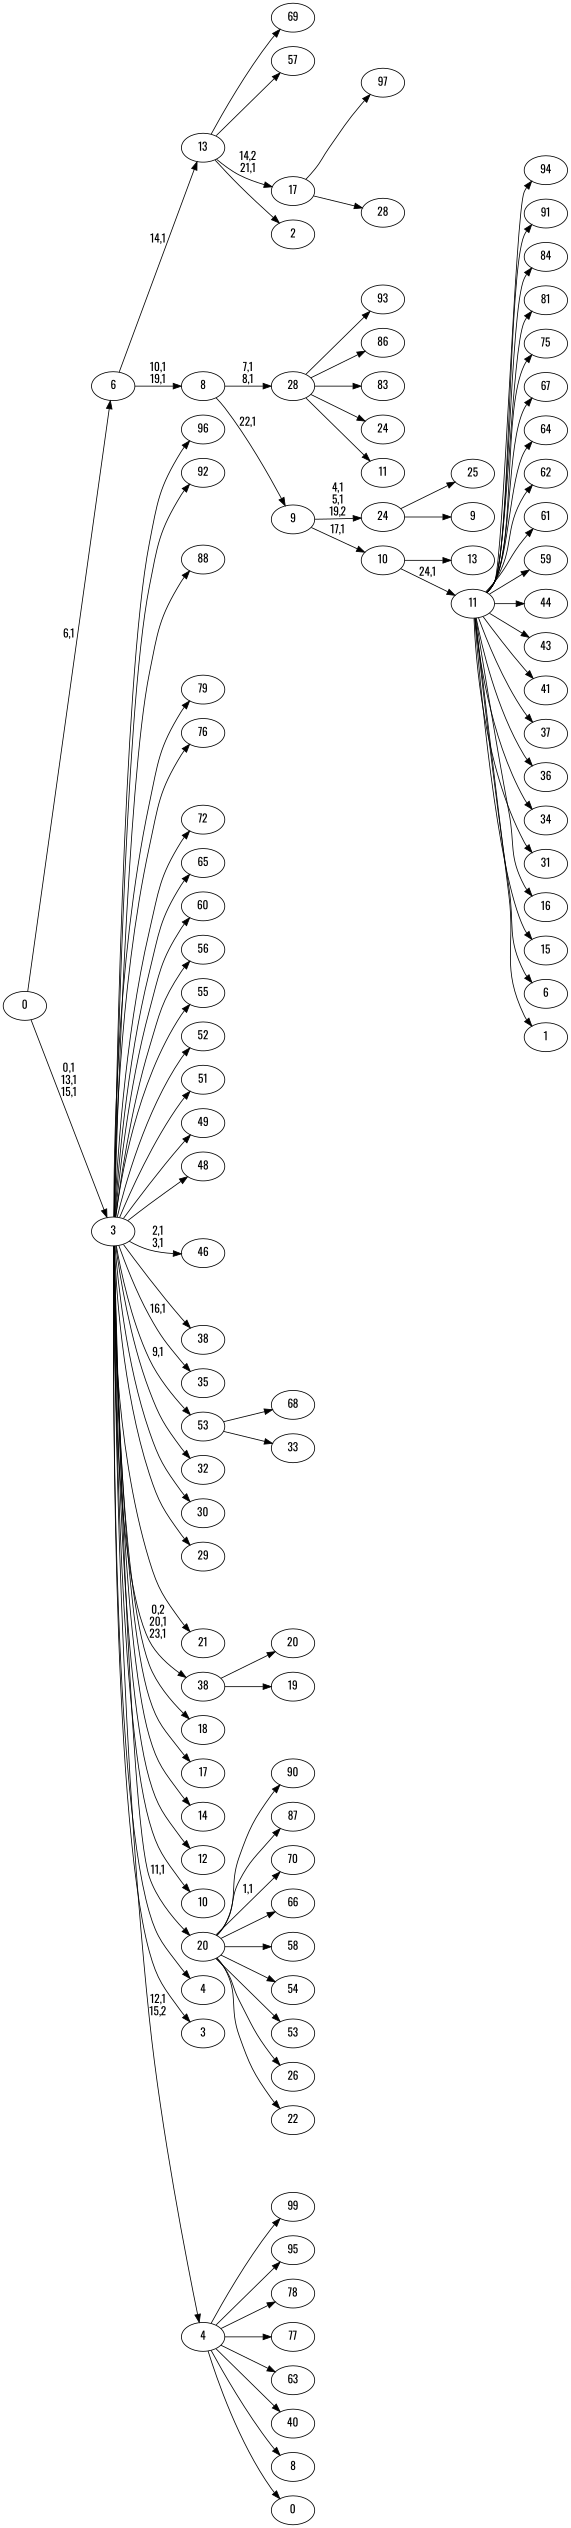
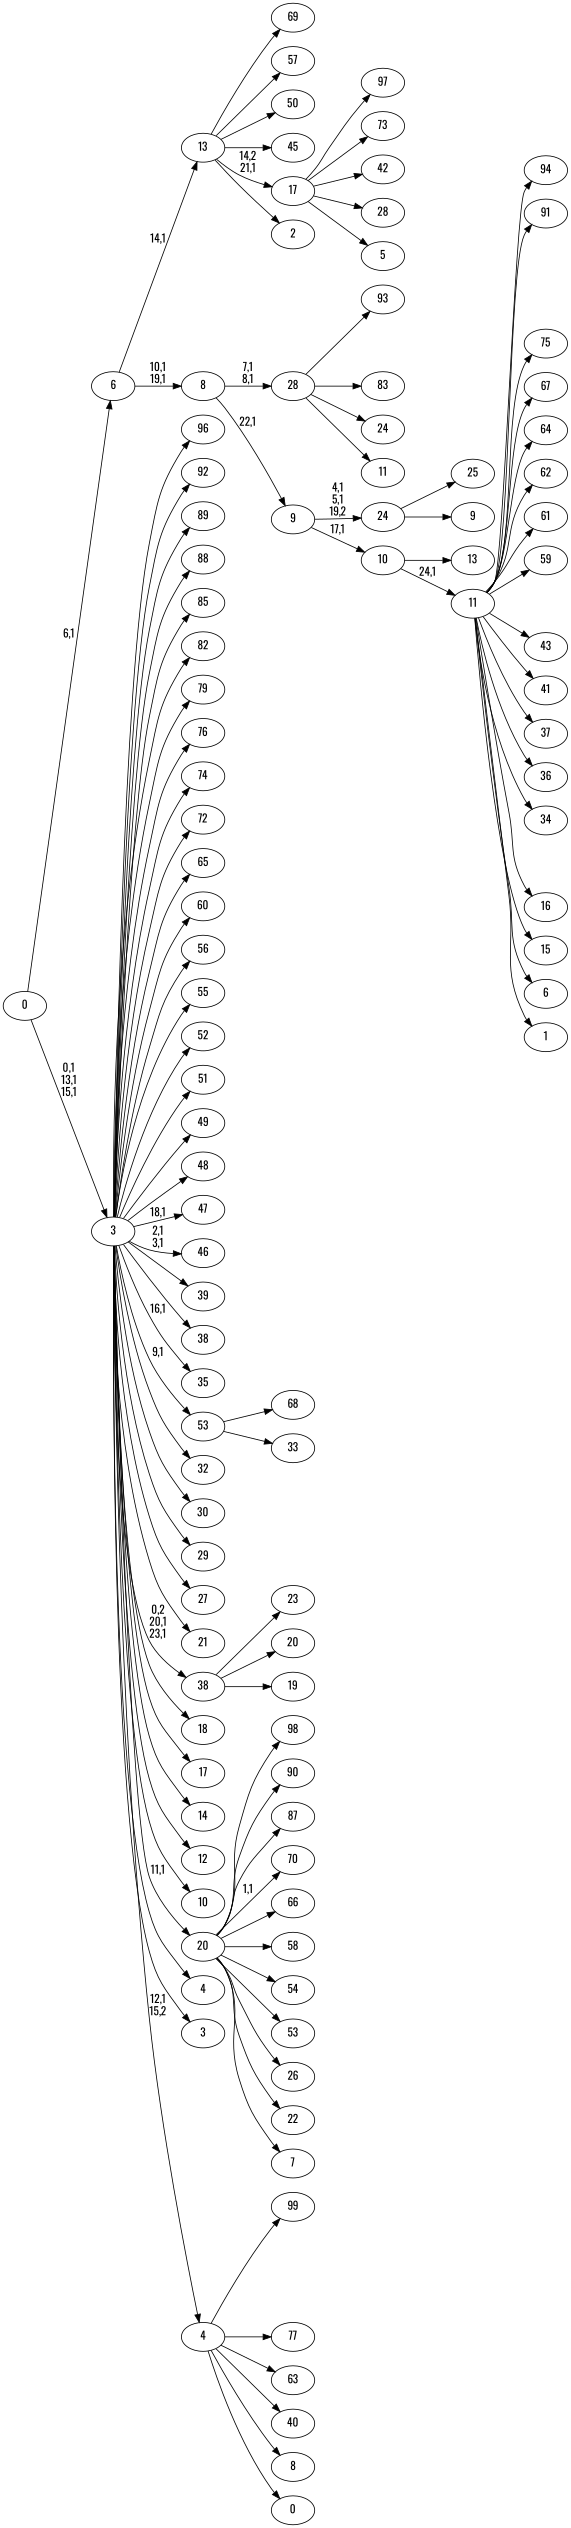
node "50": added
node "73": added
node "45": added
node "42": added
node "5": added
node "84": removed
node "81": removed
node "86": removed
node "89": added
node "85": added
node "44": removed
node "82": added
node "74": added
node "31": removed
node "47": added
node "39": added
node "27": added
node "23": added
node "98": added
node "7": added
node "95": removed
node "78": removed
